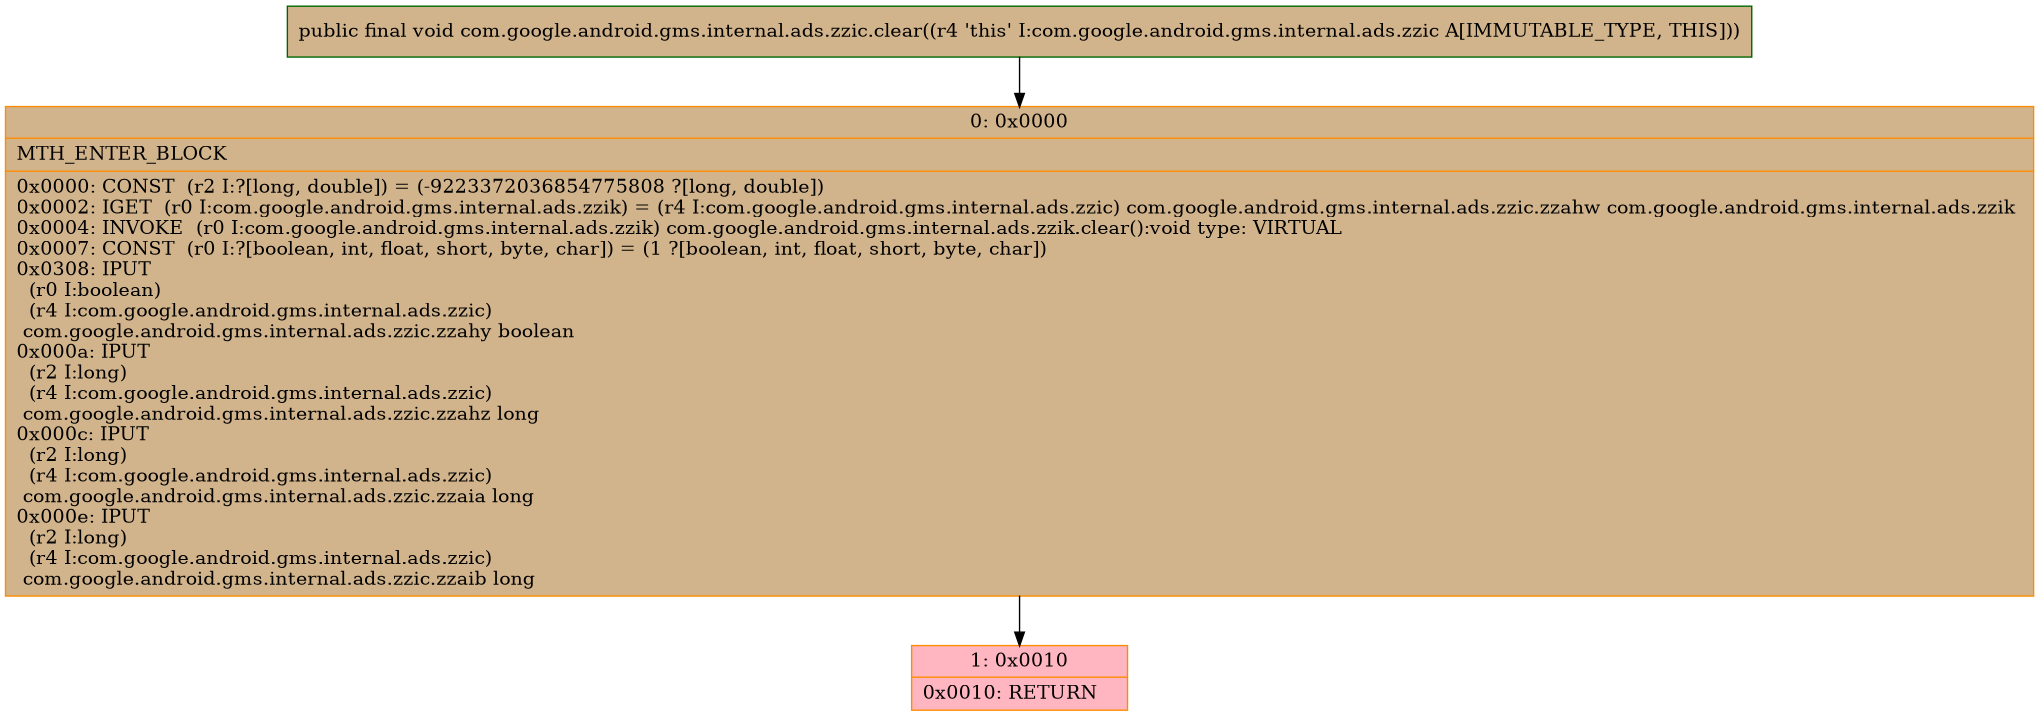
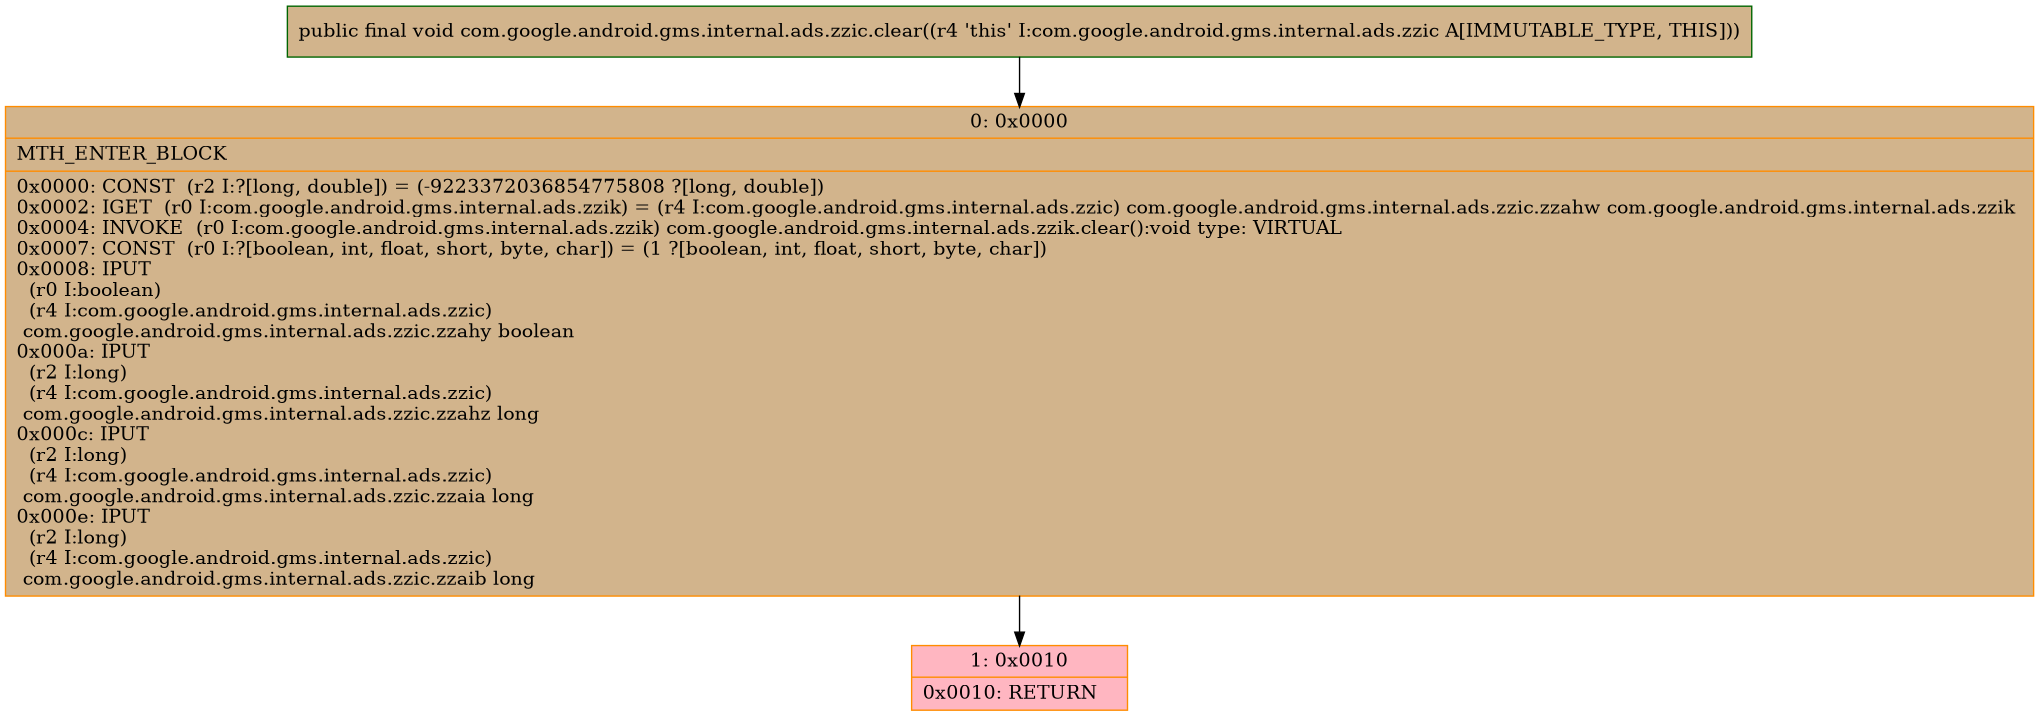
node "0: 0x0000": text "0x0308: IPUT" -> "0x0008: IPUT"
